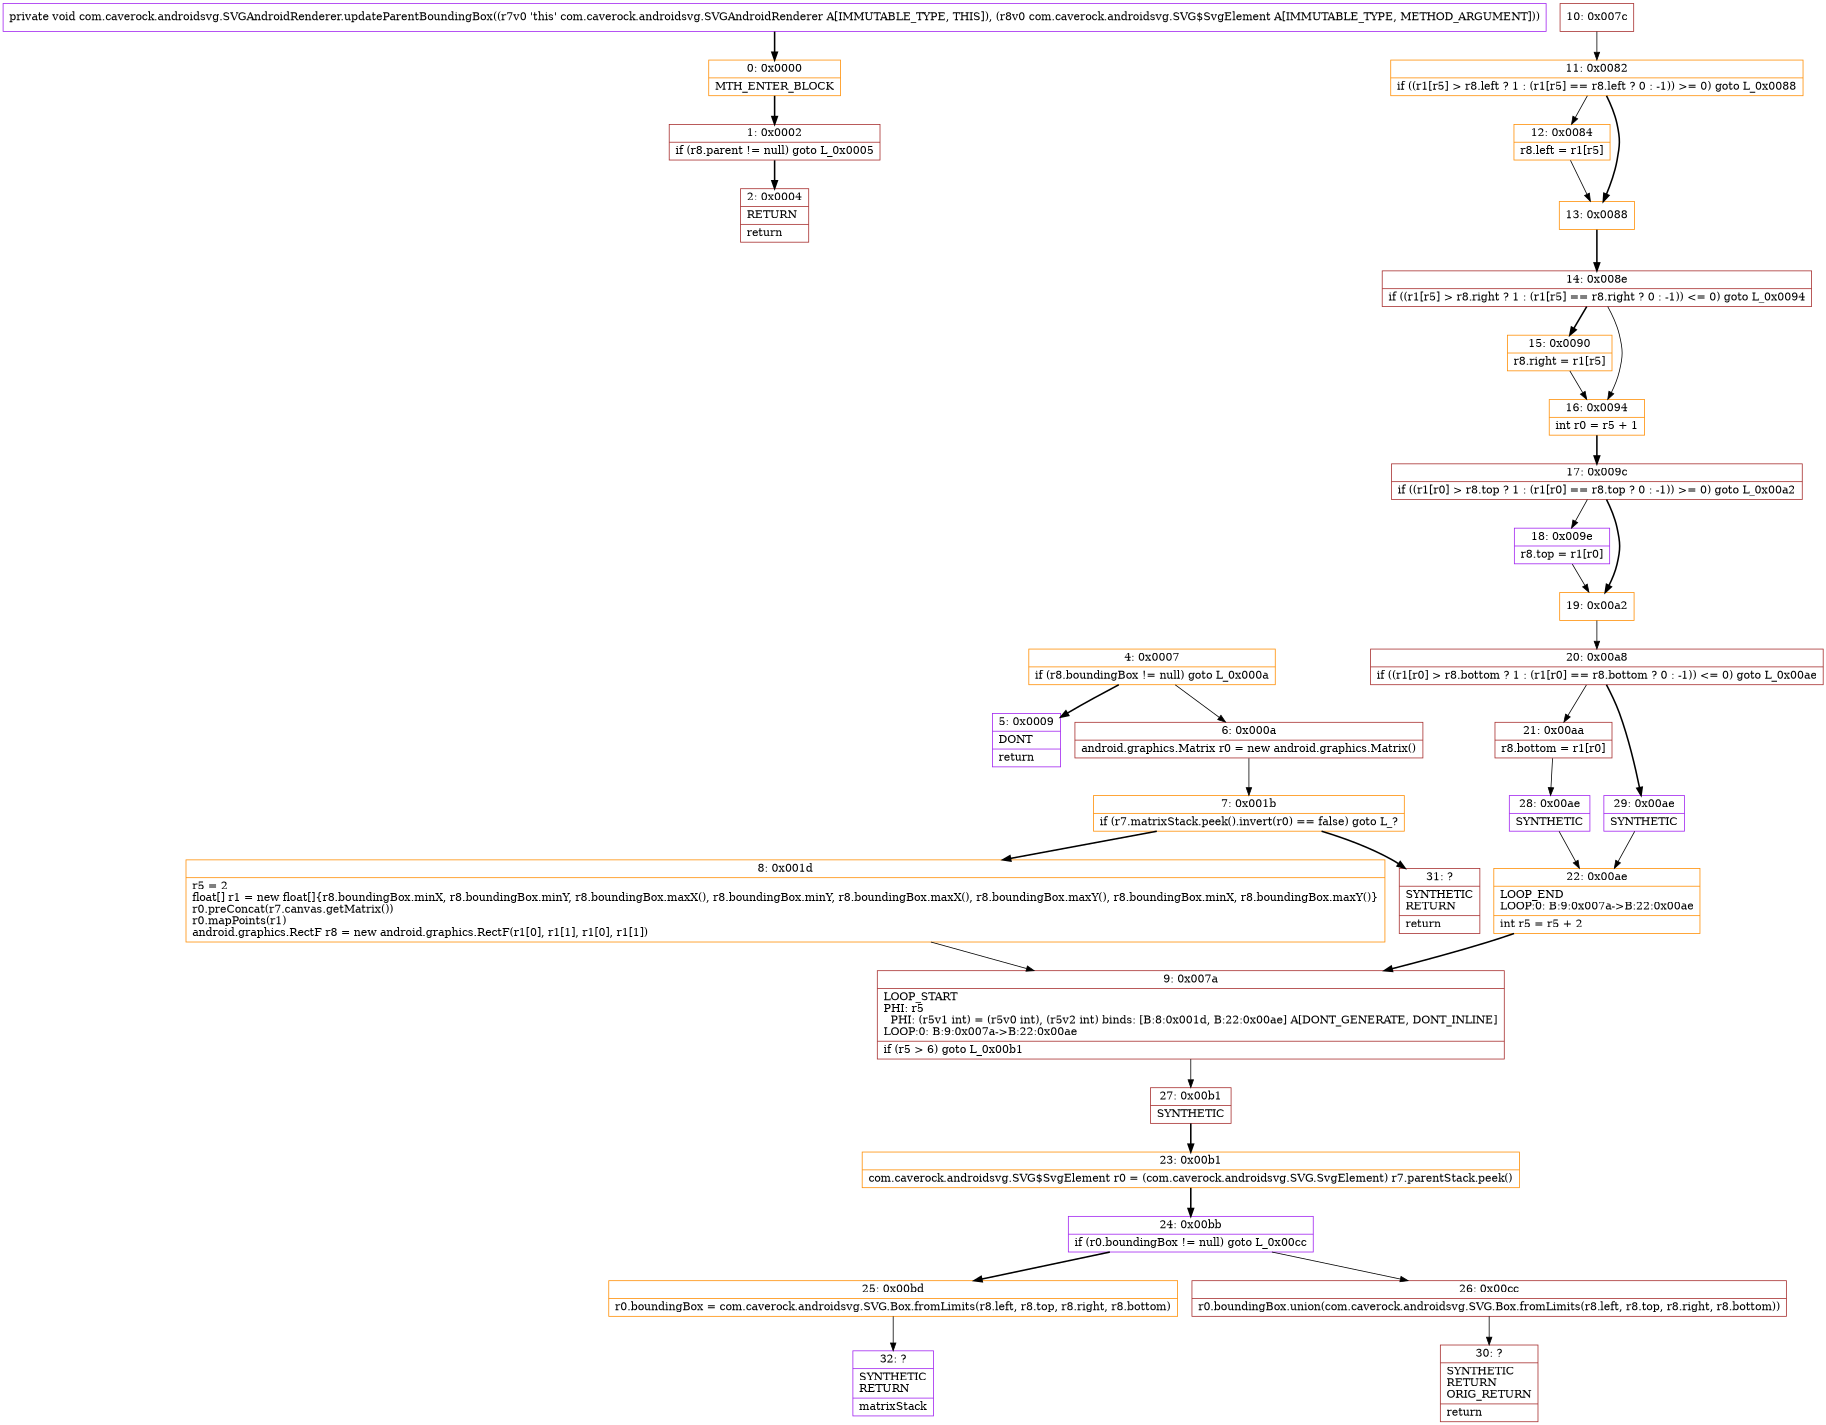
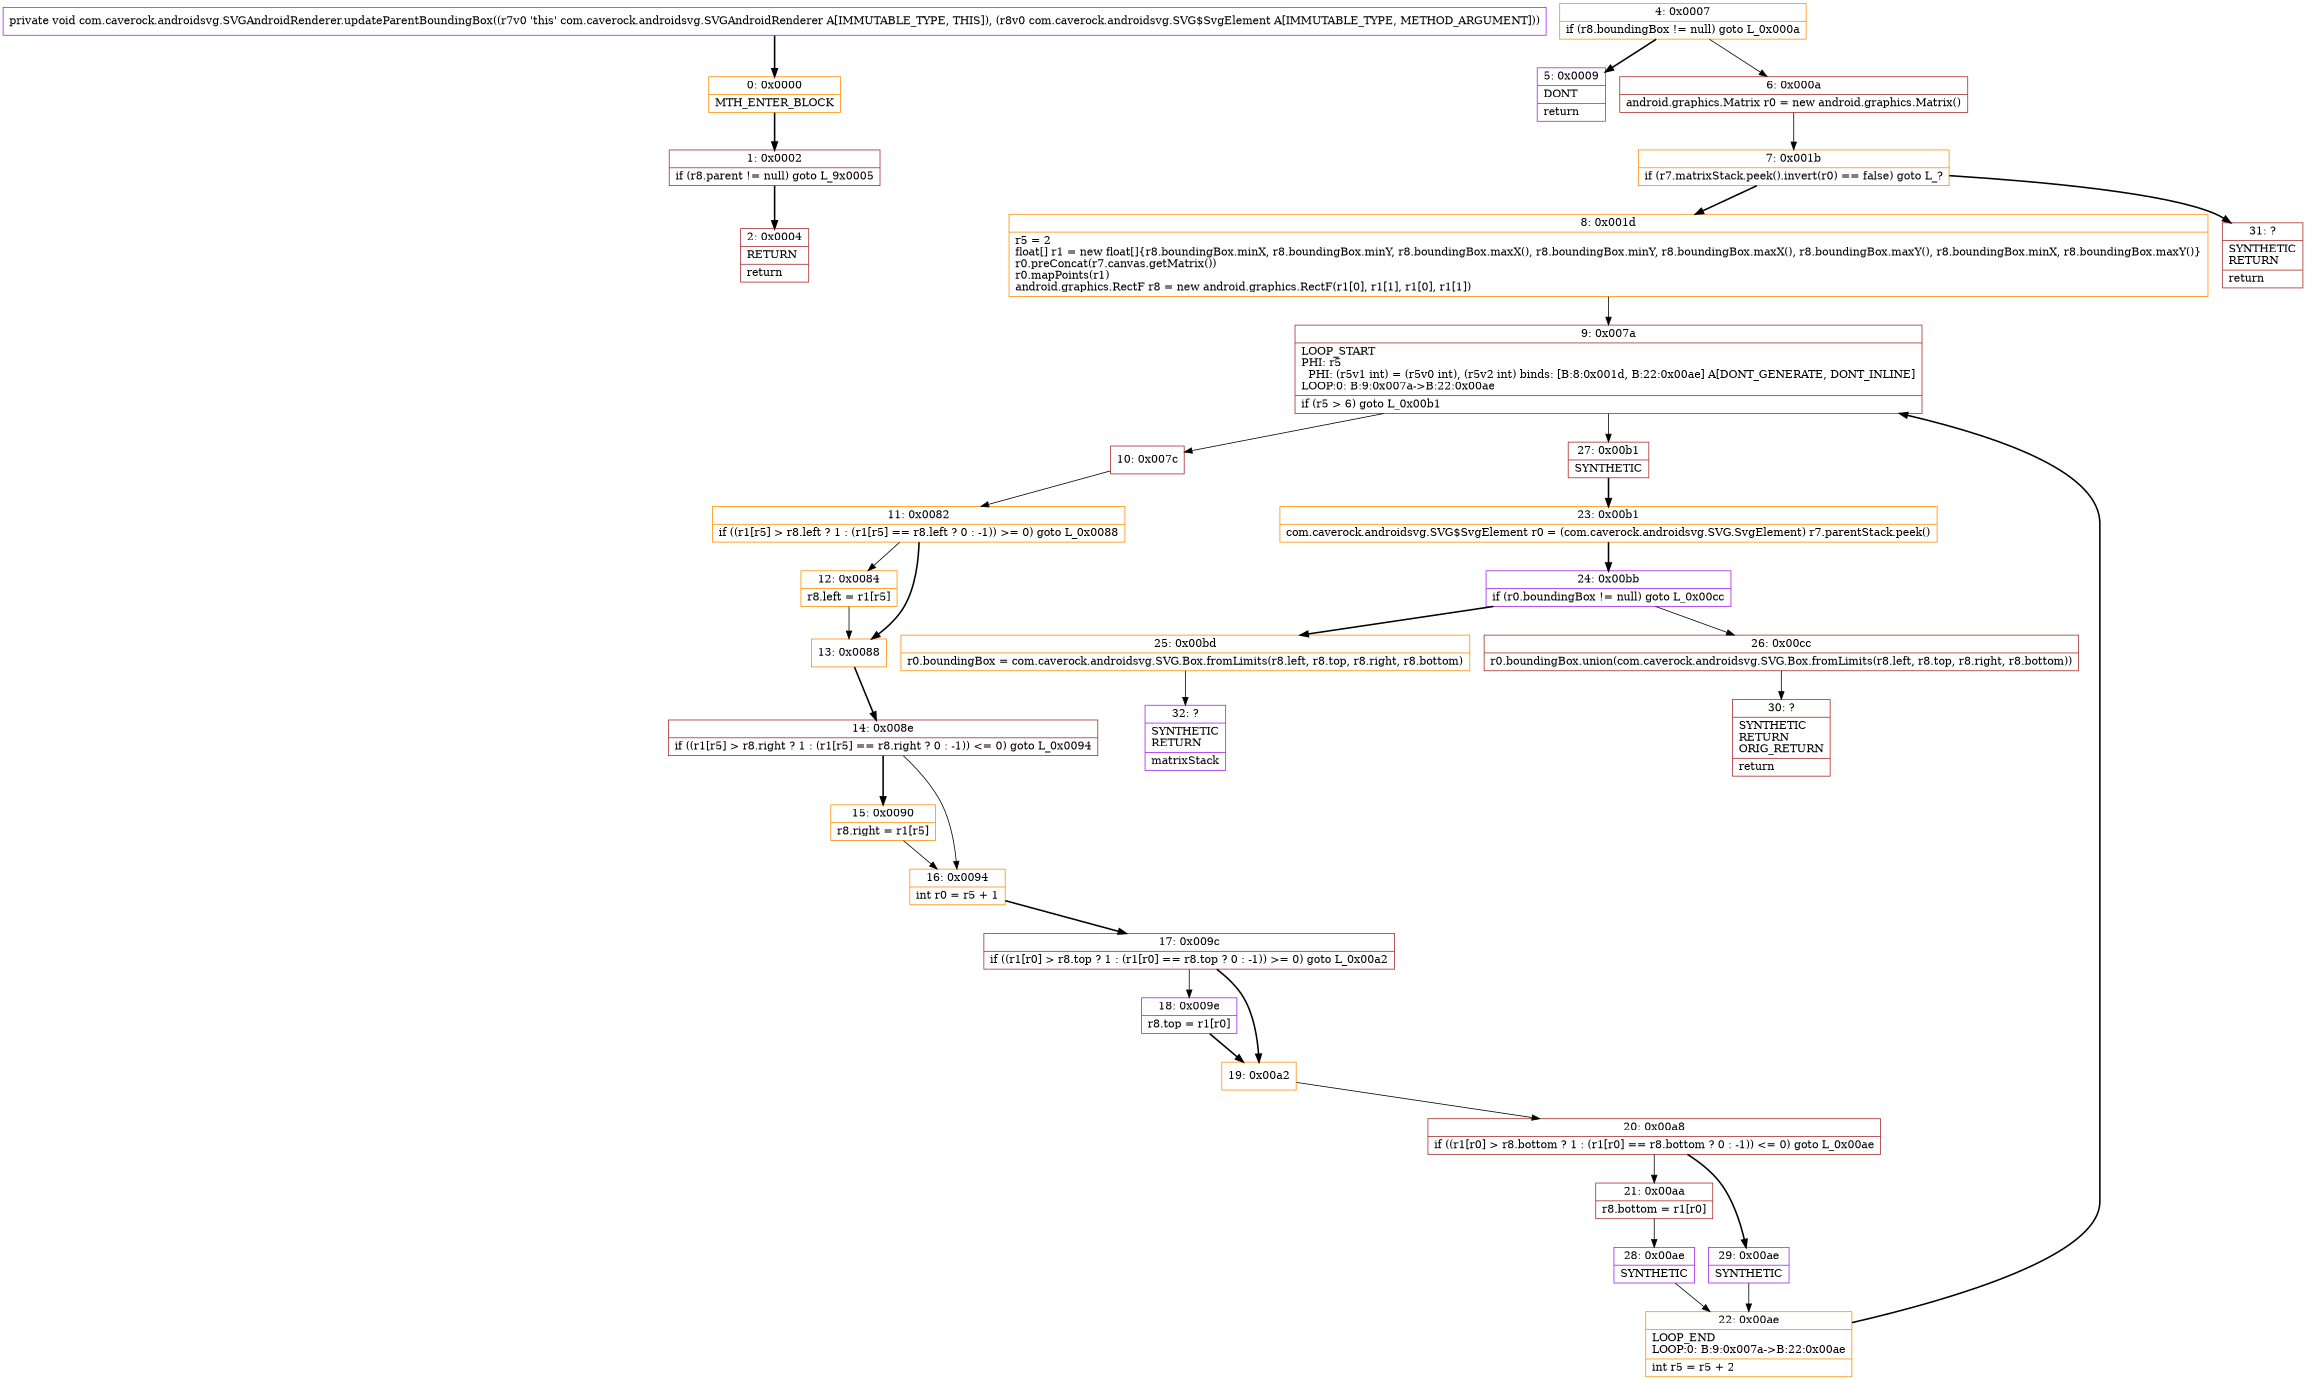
node "1: 0x0002": text "if (r8.parent != null) goto L_0x0005" -> "if (r8.parent != null) goto L_9x0005"
edge "9: 0x007a" -> "10: 0x007c": added
edge "18: 0x009e" -> "19: 0x00a2": style solid -> bold
